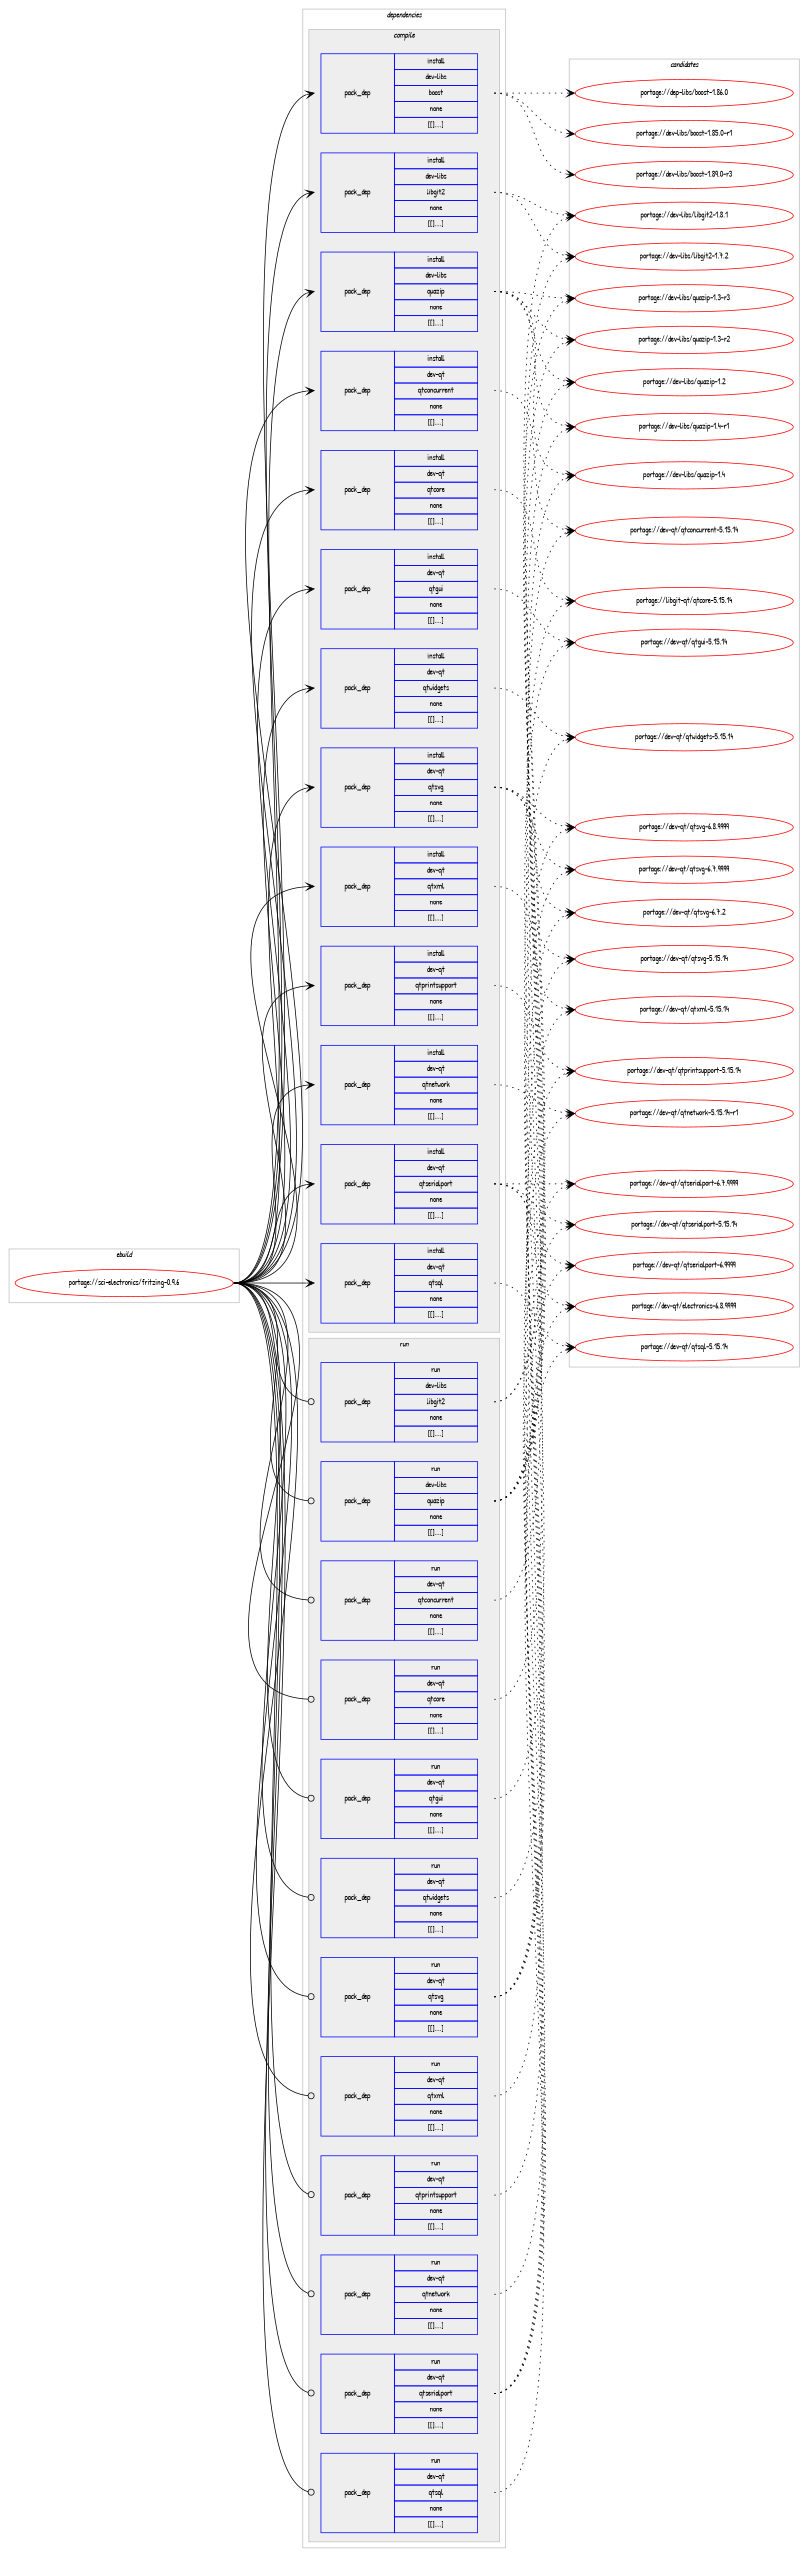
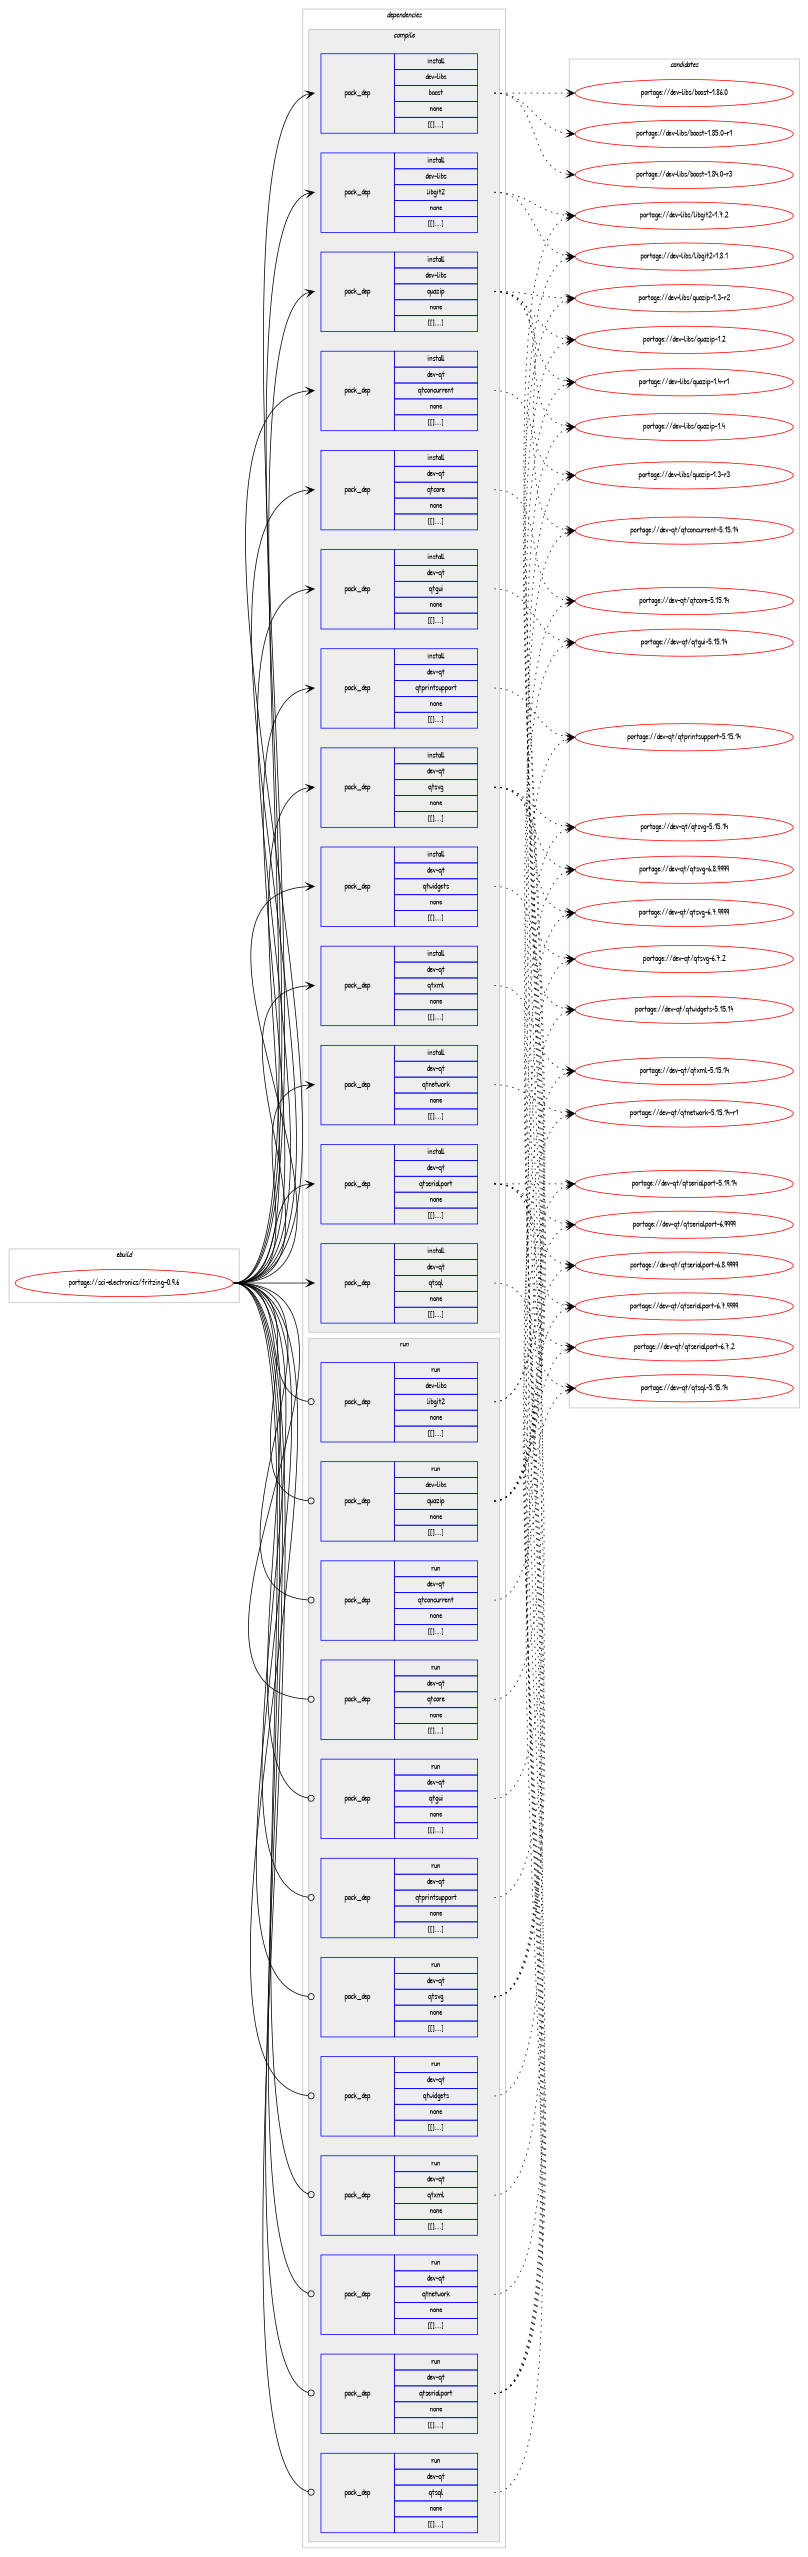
node "portage://dep-libs/boost-1.86.0": label "portage://dep-libs/boost-1.86.0" -> "portage://dev-libs/boost-1.86.0"
node "portage://dev-libs/boost-1.89.0-r3": label "portage://dev-libs/boost-1.89.0-r3" -> "portage://dev-libs/boost-1.84.0-r3"
node "portage://libgit-qt/qtcore-5.15.14": label "portage://libgit-qt/qtcore-5.15.14" -> "portage://dev-qt/qtcore-5.15.14"
node "portage://dev-qt/qtserialport-5.15.14": label "portage://dev-qt/qtserialport-5.15.14" -> "portage://dev-qt/qtserialport-5.19.14"
node "portage://dev-qt/electronics-6.8.9999": label "portage://dev-qt/electronics-6.8.9999" -> "portage://dev-qt/qtserialport-6.8.9999"
node "portage://dev-qt/qtserialport-6.7.2": added
